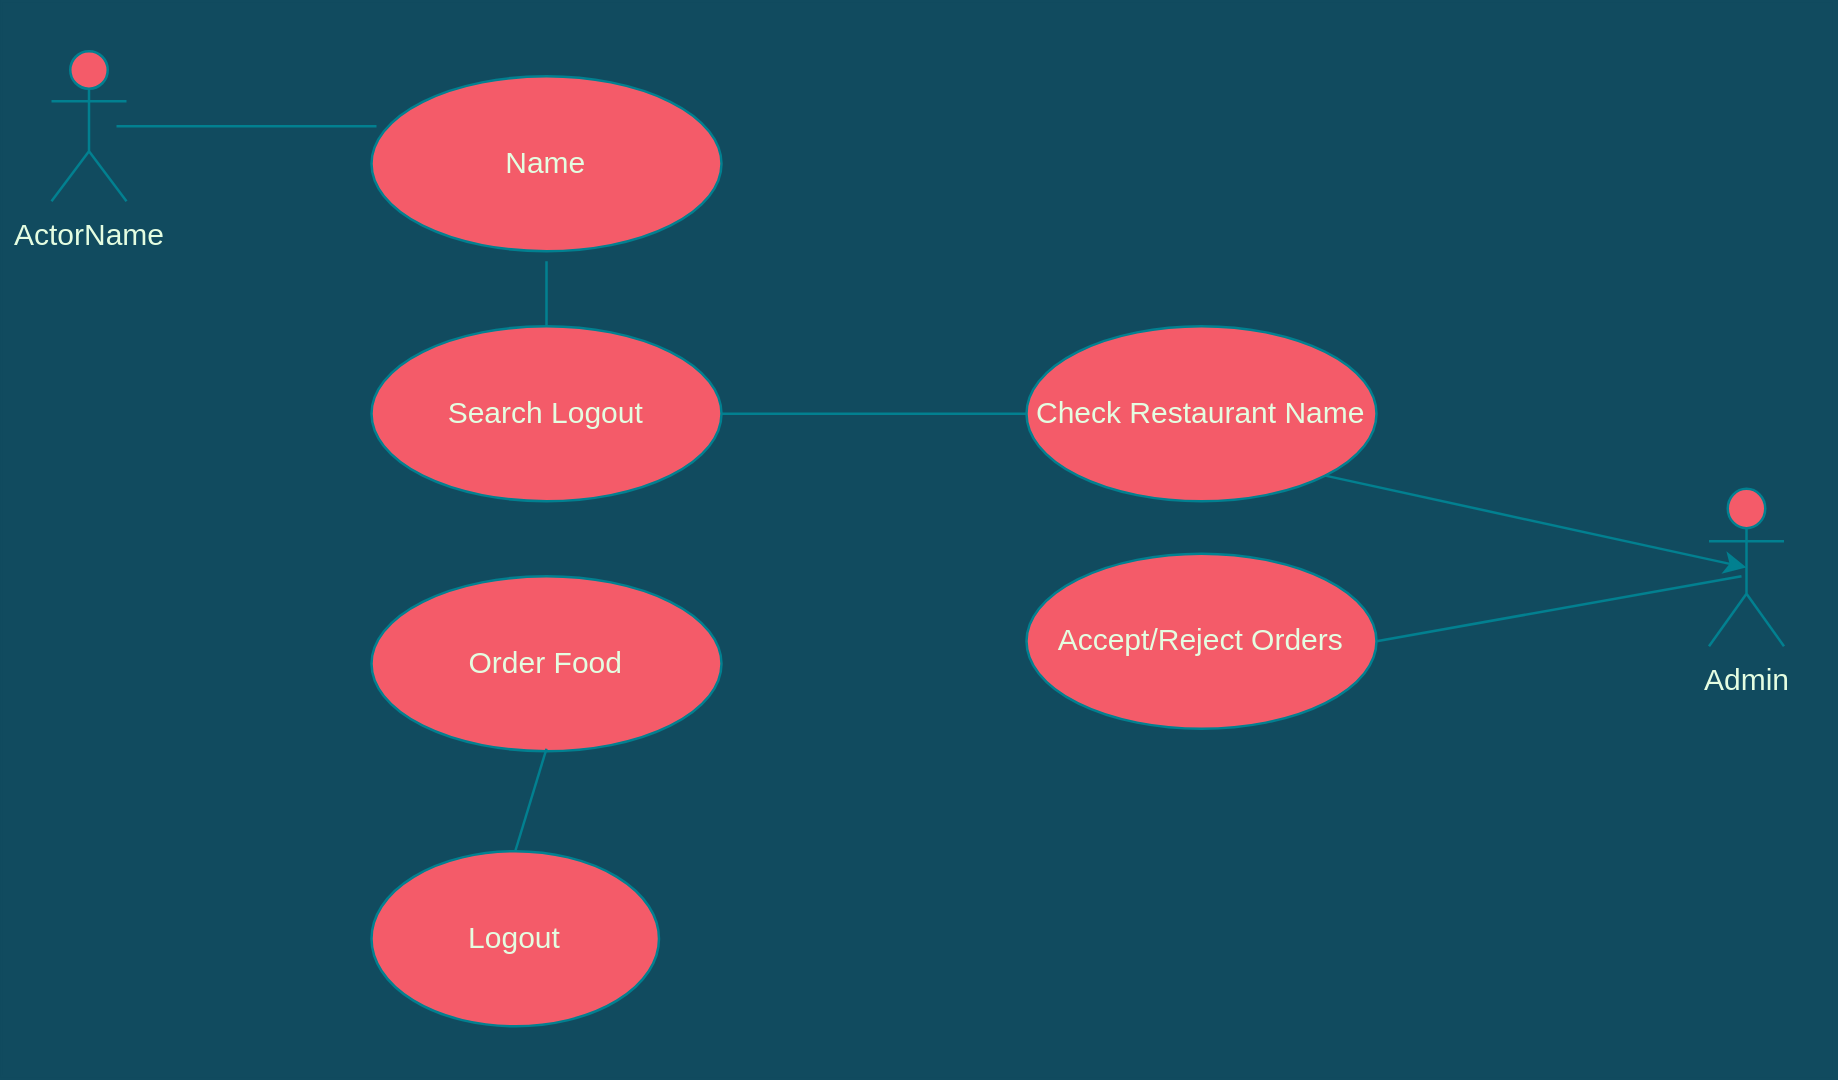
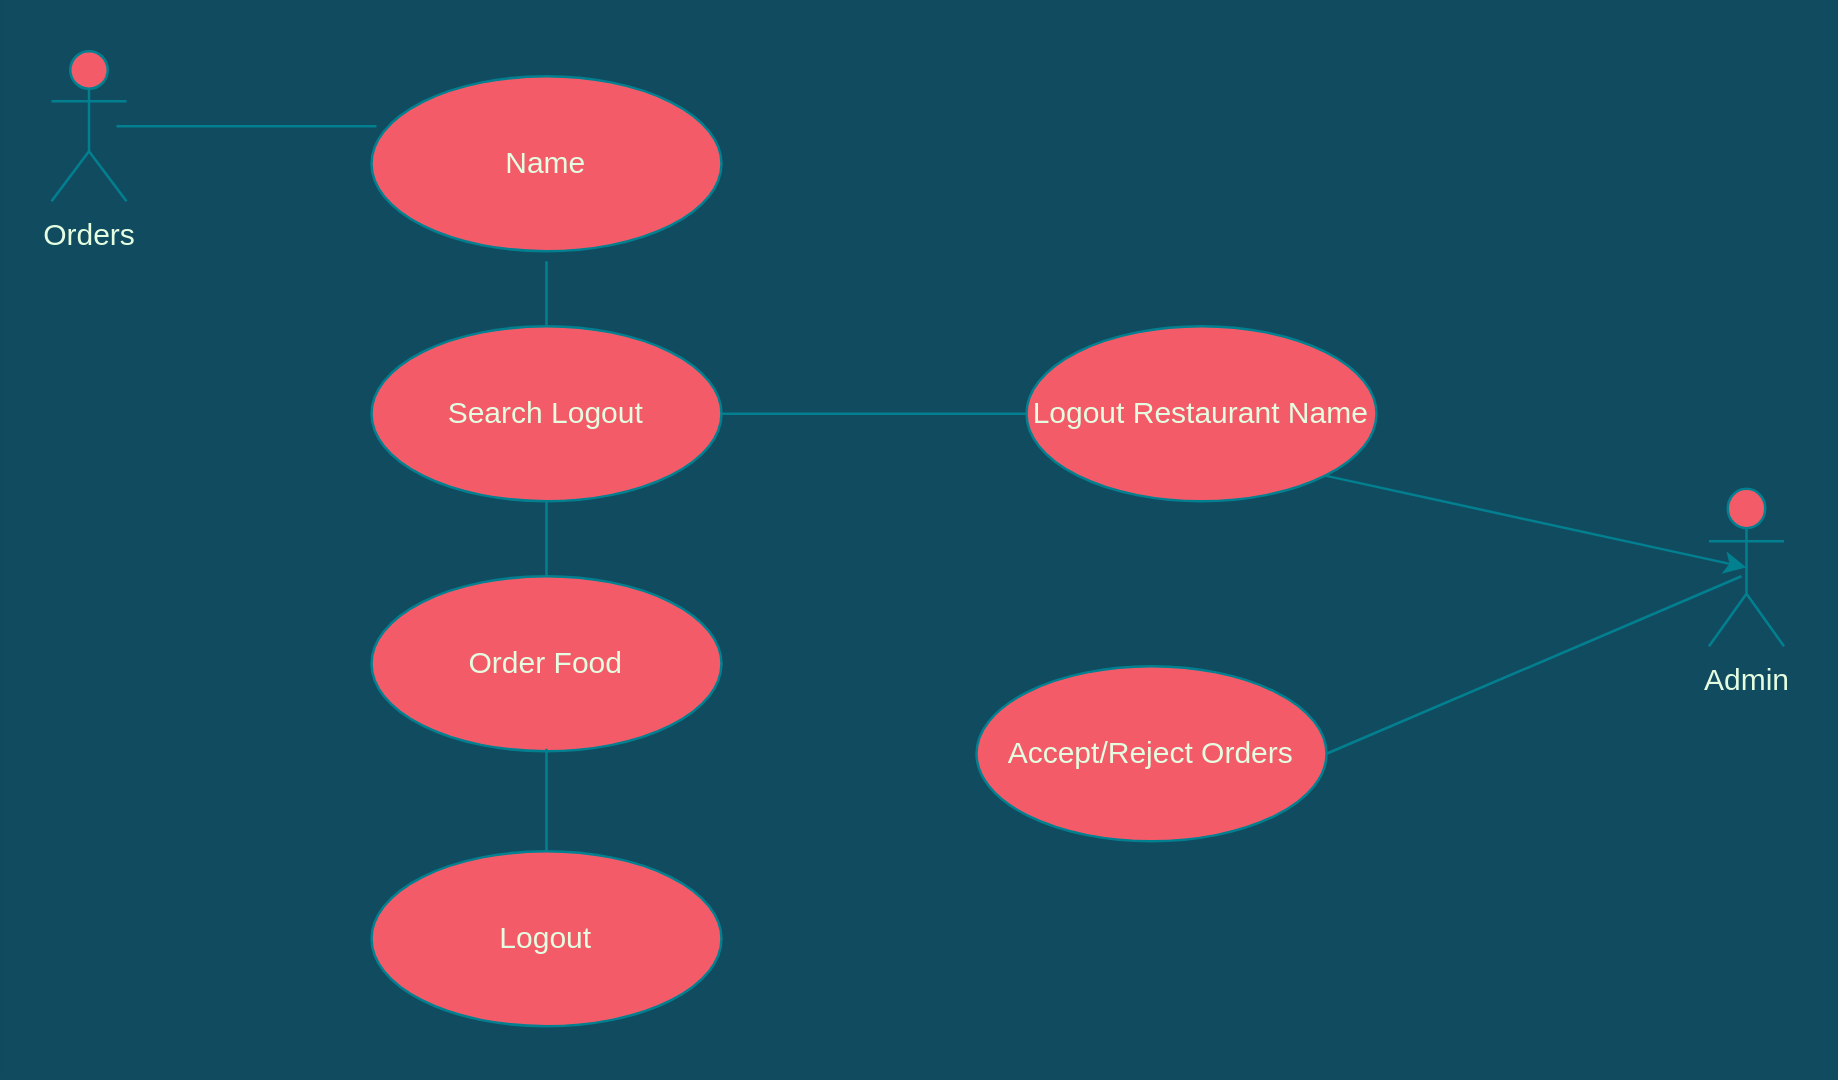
node "ActorName": label "ActorName" -> "Orders"
node "Check Restaurant Name": label "Check Restaurant Name" -> "Logout Restaurant Name"
edge "Search Logout" -- "Order Food": added
node "Accept/Reject Orders": moved (1201, 641) -> (1151, 754)
node "Logout": size 288x175 -> 350x175
